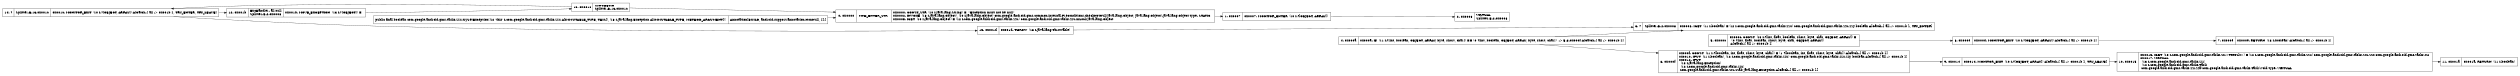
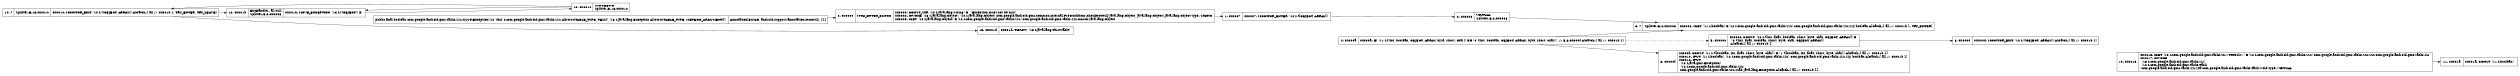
edge "13: 0x001c" -> "0: 0x0000": now "13: 0x001c" -> "12: 0x001b"
node "0: 0x0000": text "MTH_ENTER_STR" -> "MTH_ENTER_BLOCK"
edge "15: 0x001d" -> "3: ?": now "2: 0x0008" -> "3: ?"
edge "4: 0x000a" -> "5: 0x000c": added
node "7: 0x000e": removed
node "10: 0x0015": text "0x0017: VIRTUAL" -> "0x0017: INVOKE"
node "9: 0x0014": removed
node "11: 0x001a": text "0x001a: RETURN  (r1 I:boolean)" -> "0x001a: CONST  (r1 I:boolean)"
node "8: 0x000f": text "(r3 I:java.lang.Exception)" -> "(r3 I:java.gms.Exception)"
